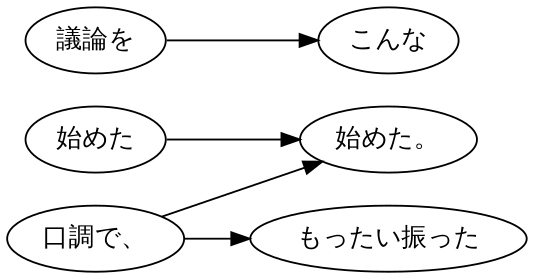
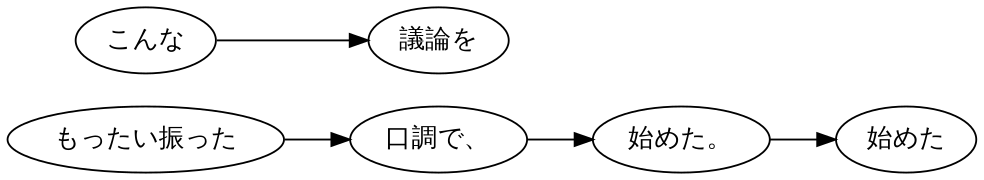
edge "議論を" -> "こんな": reversed
edge "始めた" -> "始めた。": reversed
edge "口調で、" -> "もったい振った": reversed
